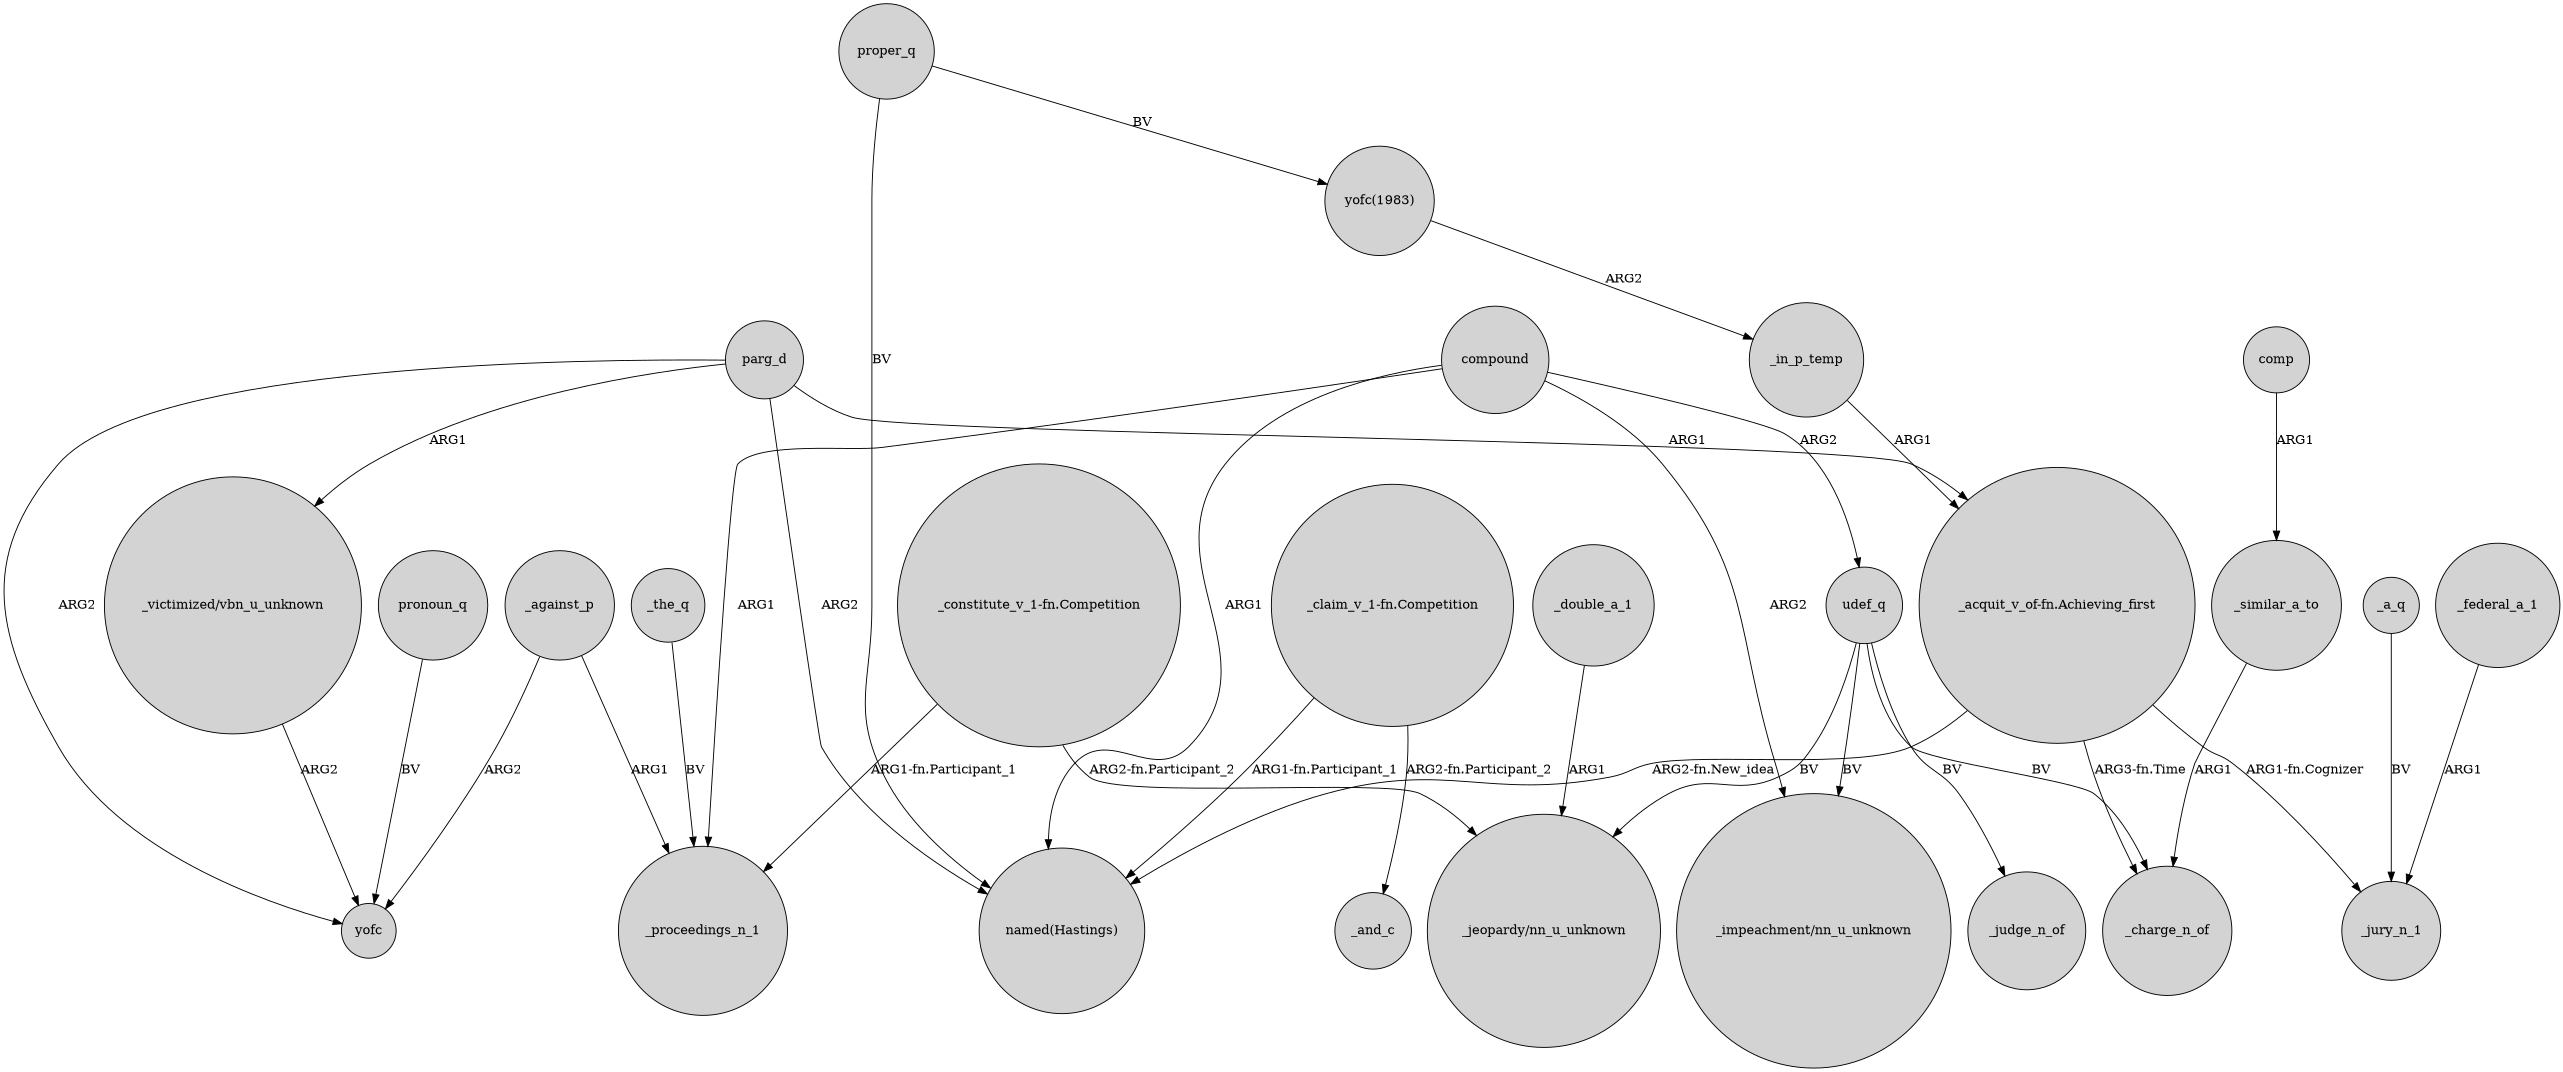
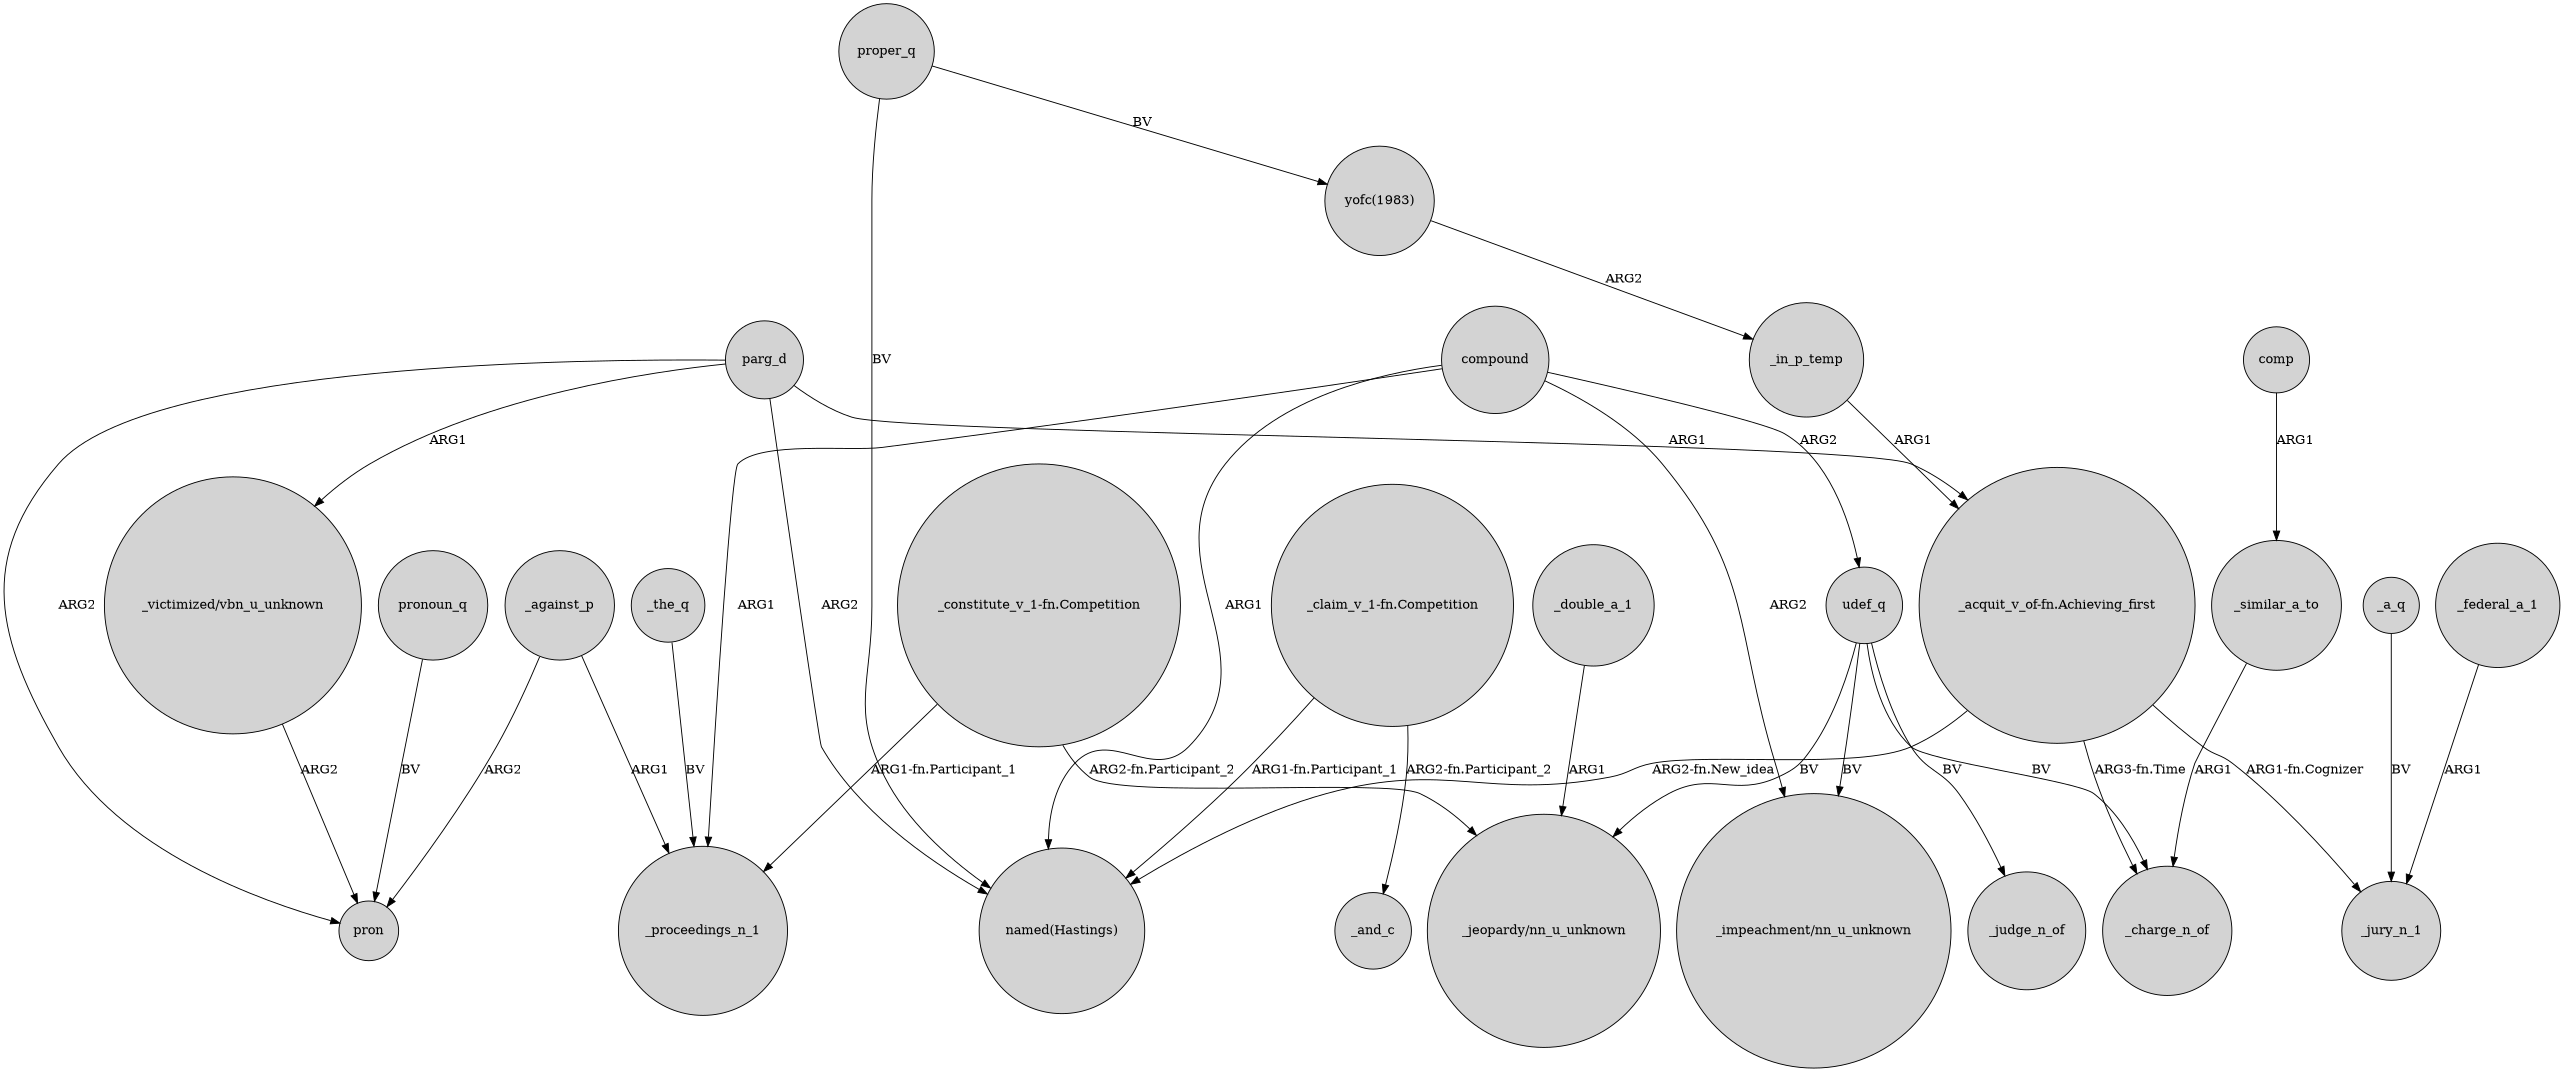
node "yofc": label "yofc" -> "pron"
